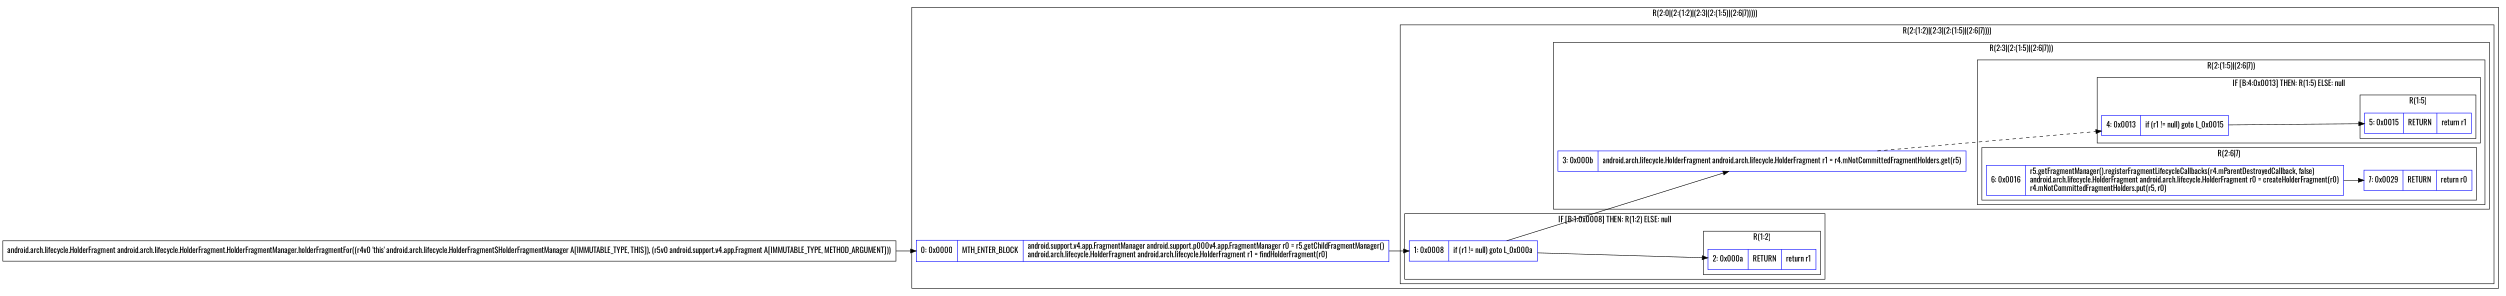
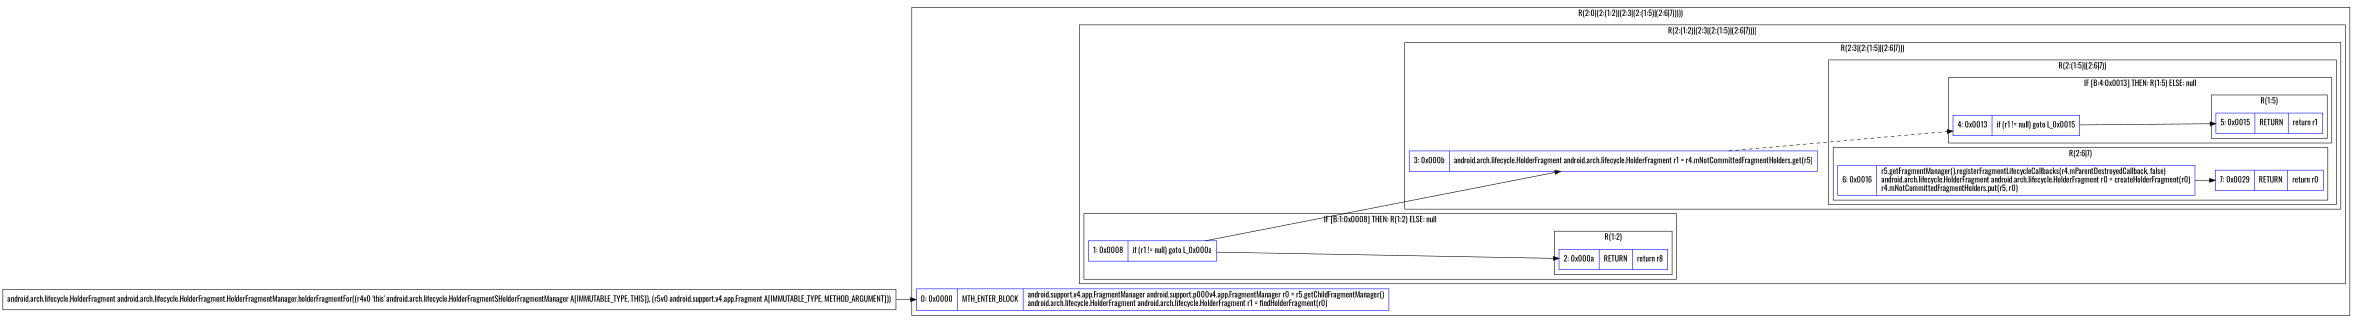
edge "0: 0x0000" -> "1: 0x0008": removed
node "2: 0x000a": text "return r1" -> "return r8"
